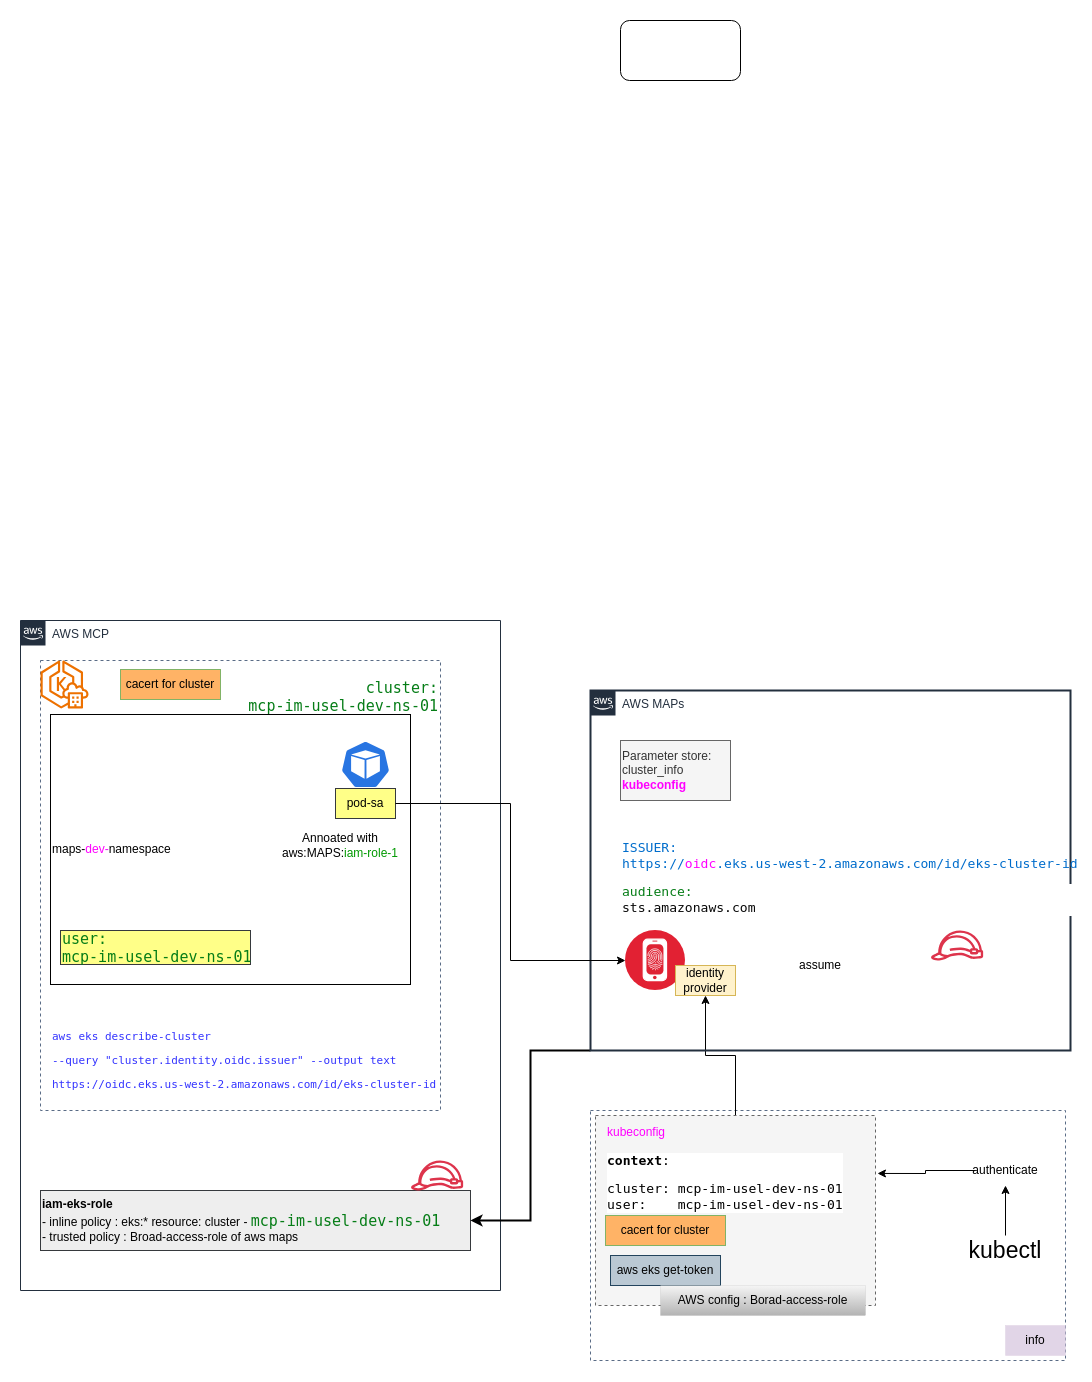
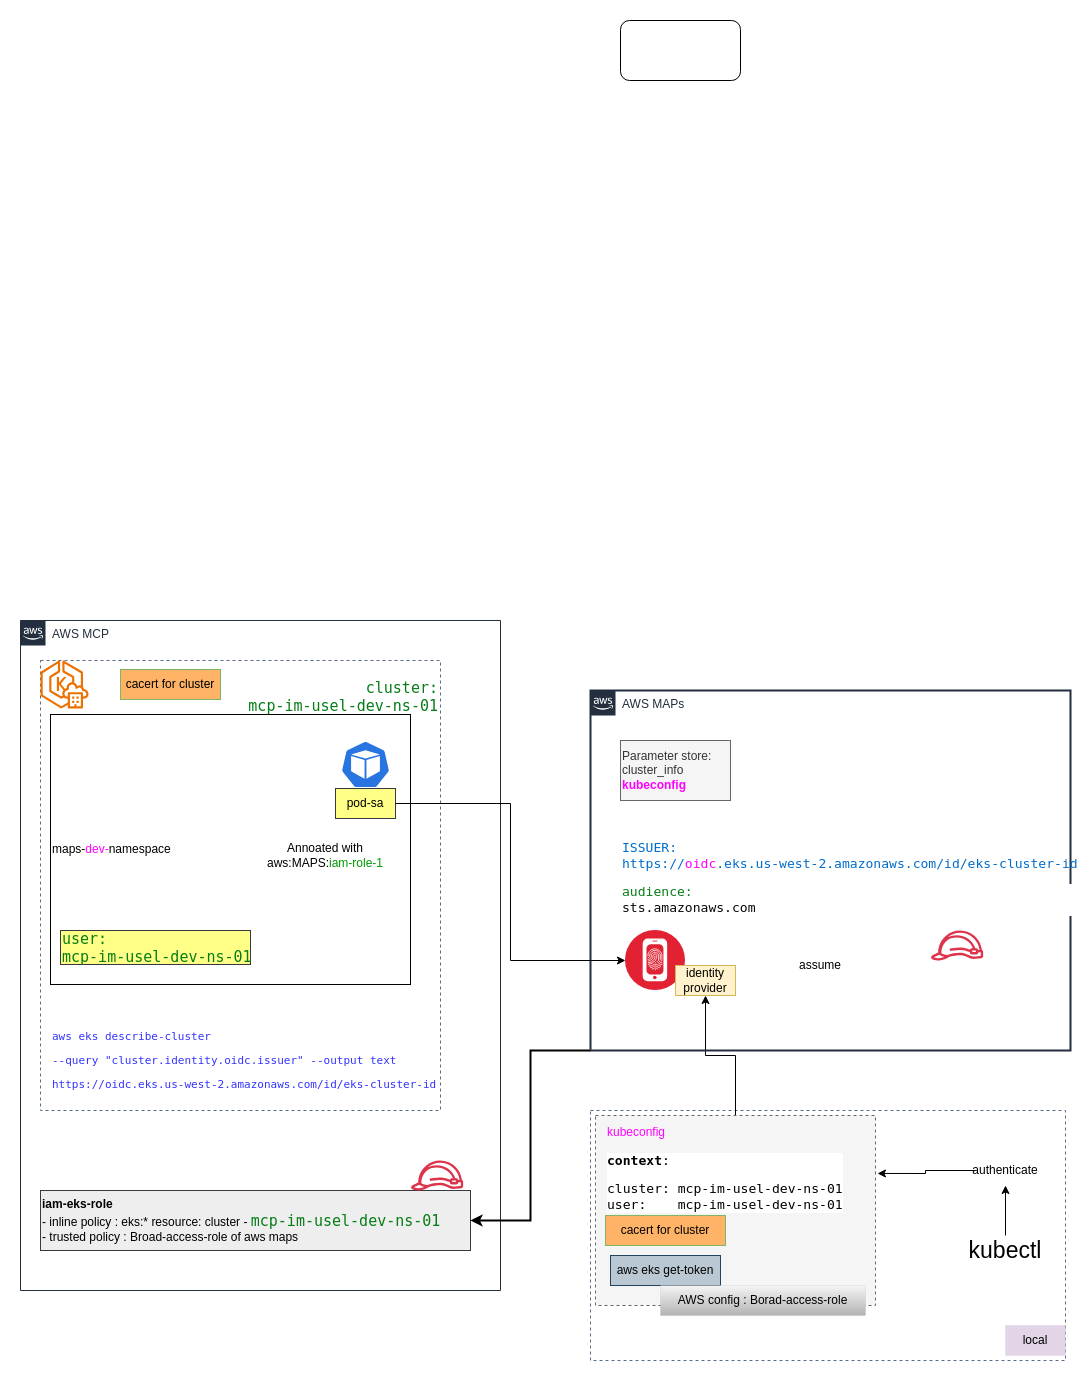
node "Annoated with aws:MAPS:iam-role-1": moved (341, 846) -> (326, 856)
node "info": label "info" -> "local"
